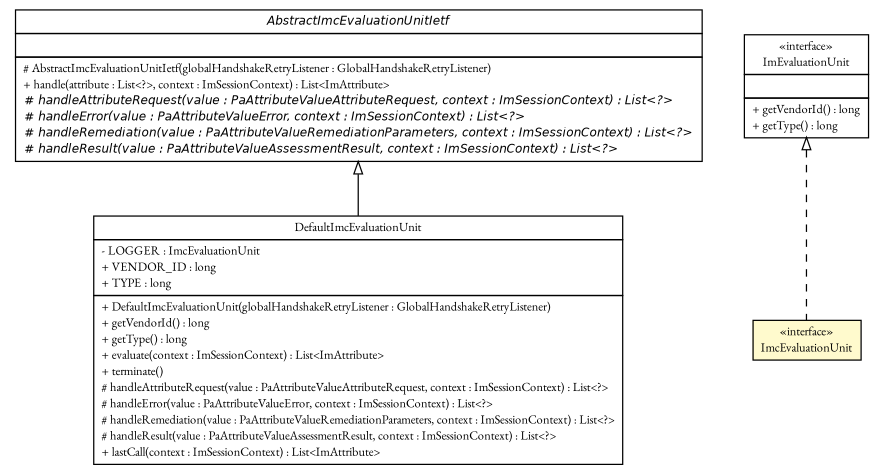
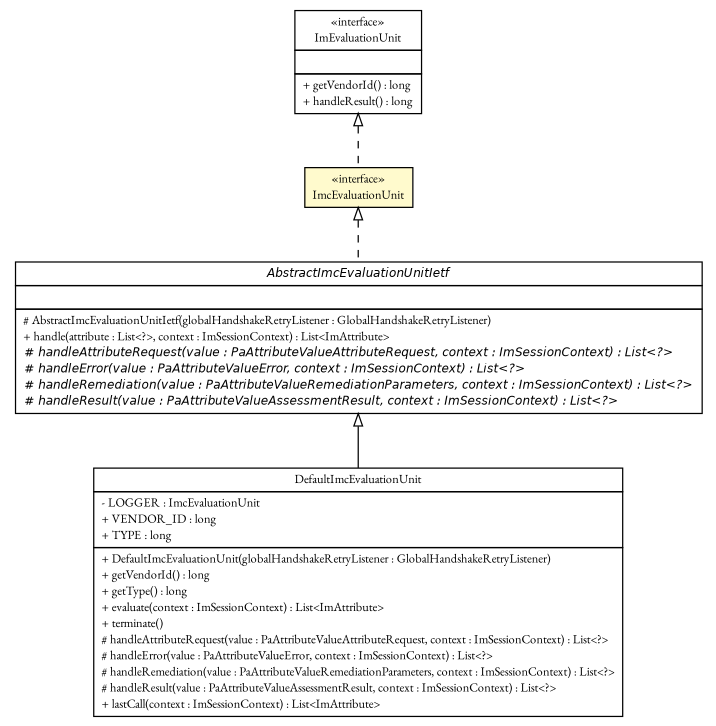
node "ImEvaluationUnit": text "+ getType() : long" -> "+ handleResult() : long"
edge "AbstractImcEvaluationUnitIetf" -> "ImcEvaluationUnit": added
